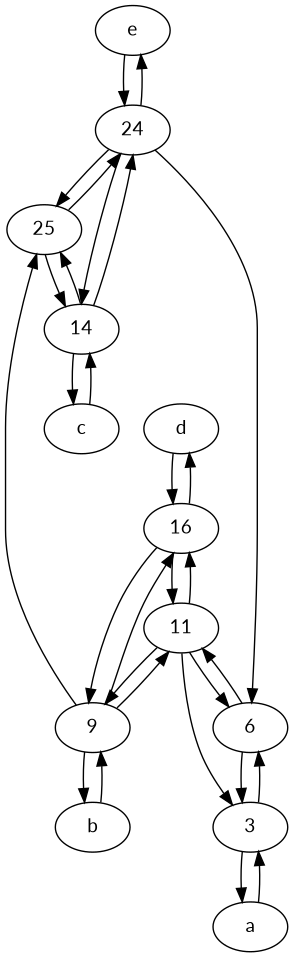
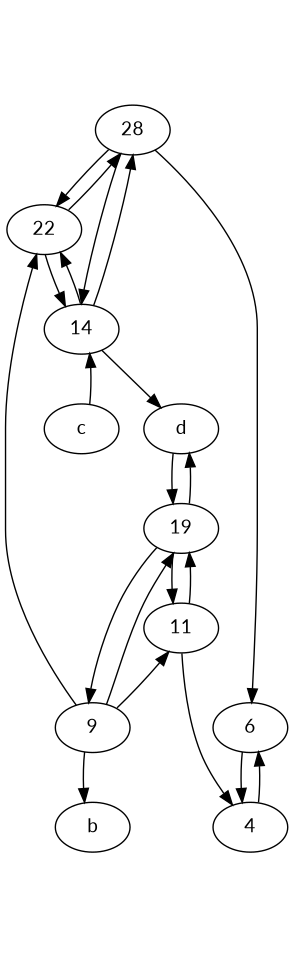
node "e": removed
node "24": label "24" -> "28"
node "25": label "25" -> "22"
edge "14" -> "c": now "14" -> "d"
node "16": label "16" -> "19"
edge "11" -> "9": removed
edge "11" -> "6": removed
edge "6" -> "11": removed
edge "b" -> "9": removed
node "3": label "3" -> "4"
node "a": removed
